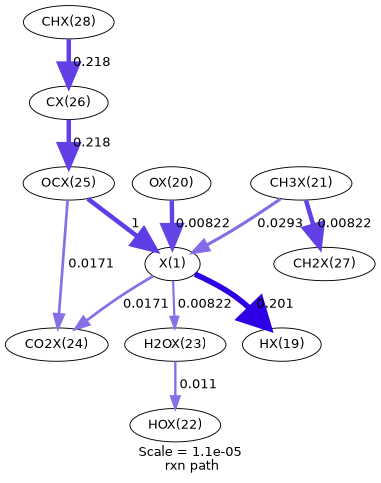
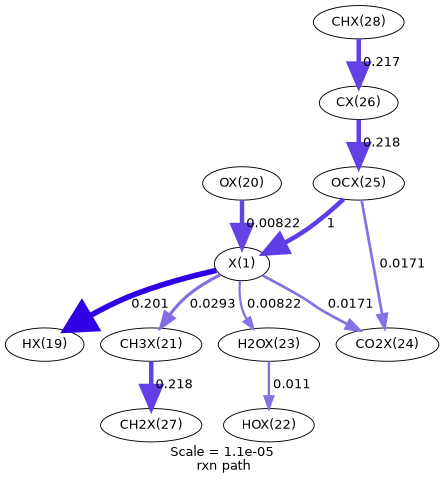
edge "CHX(28)" -> "CX(26)": label " 0.218" -> " 0.217"
edge "CH3X(21)" -> "X(1)": reversed
edge "CH3X(21)" -> "CH2X(27)": label " 0.00822" -> " 0.218"
